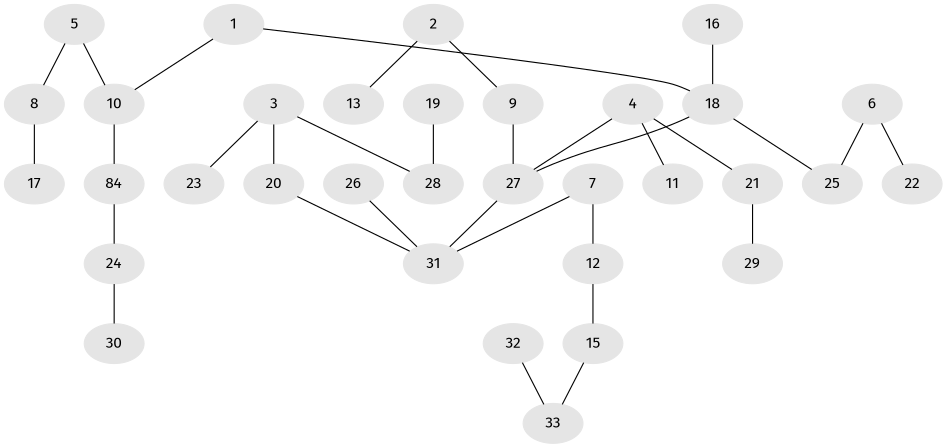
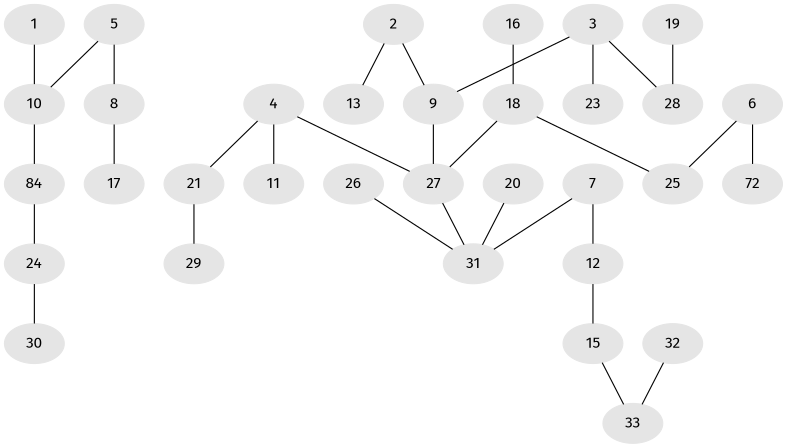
edge "1" -- "18": removed
edge "3" -- "20": now "3" -- "9"
node "22": label "22" -> "72"
